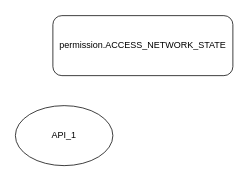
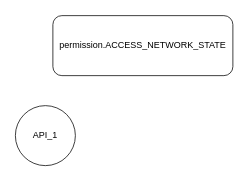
node "API_1": size 98x60 -> 60x60
